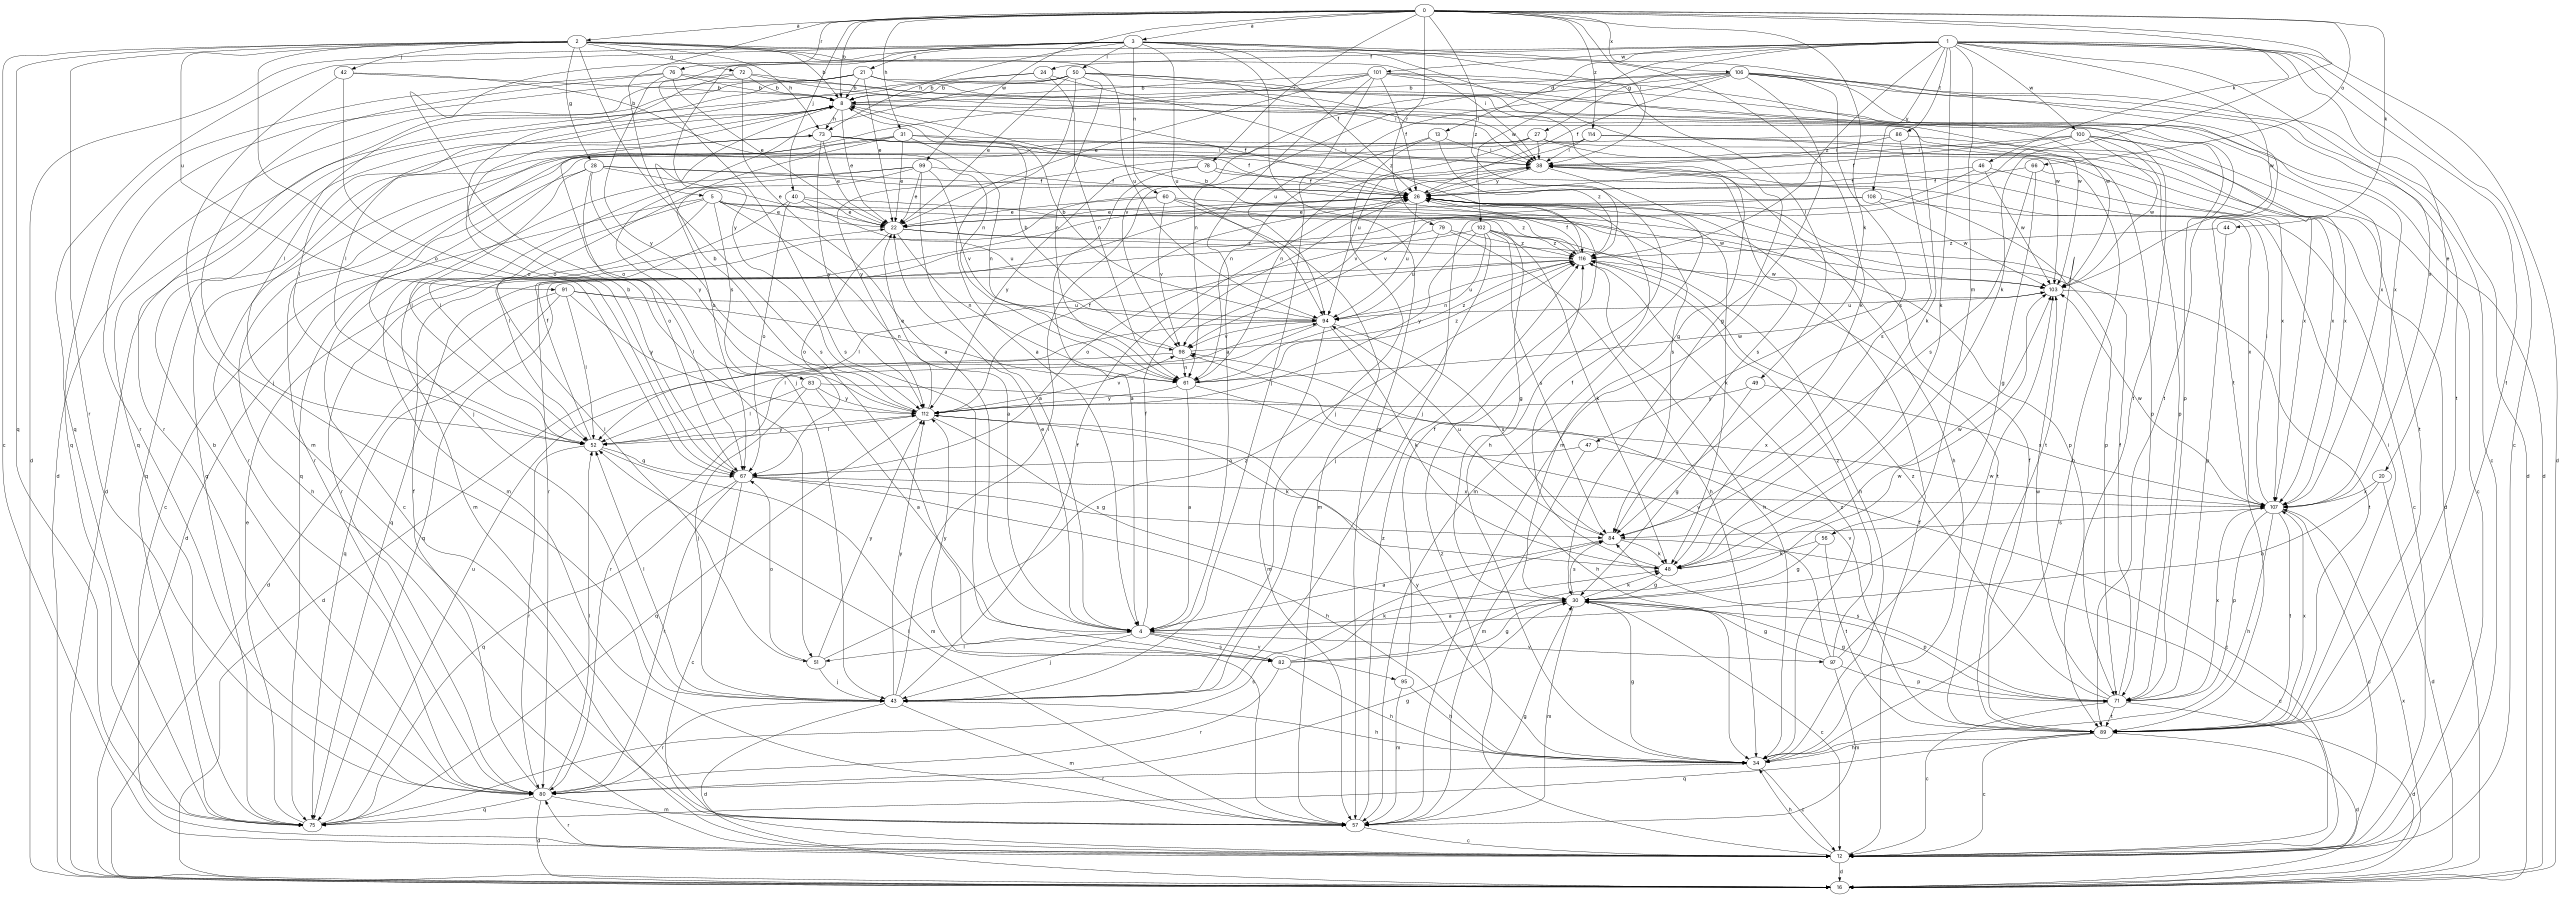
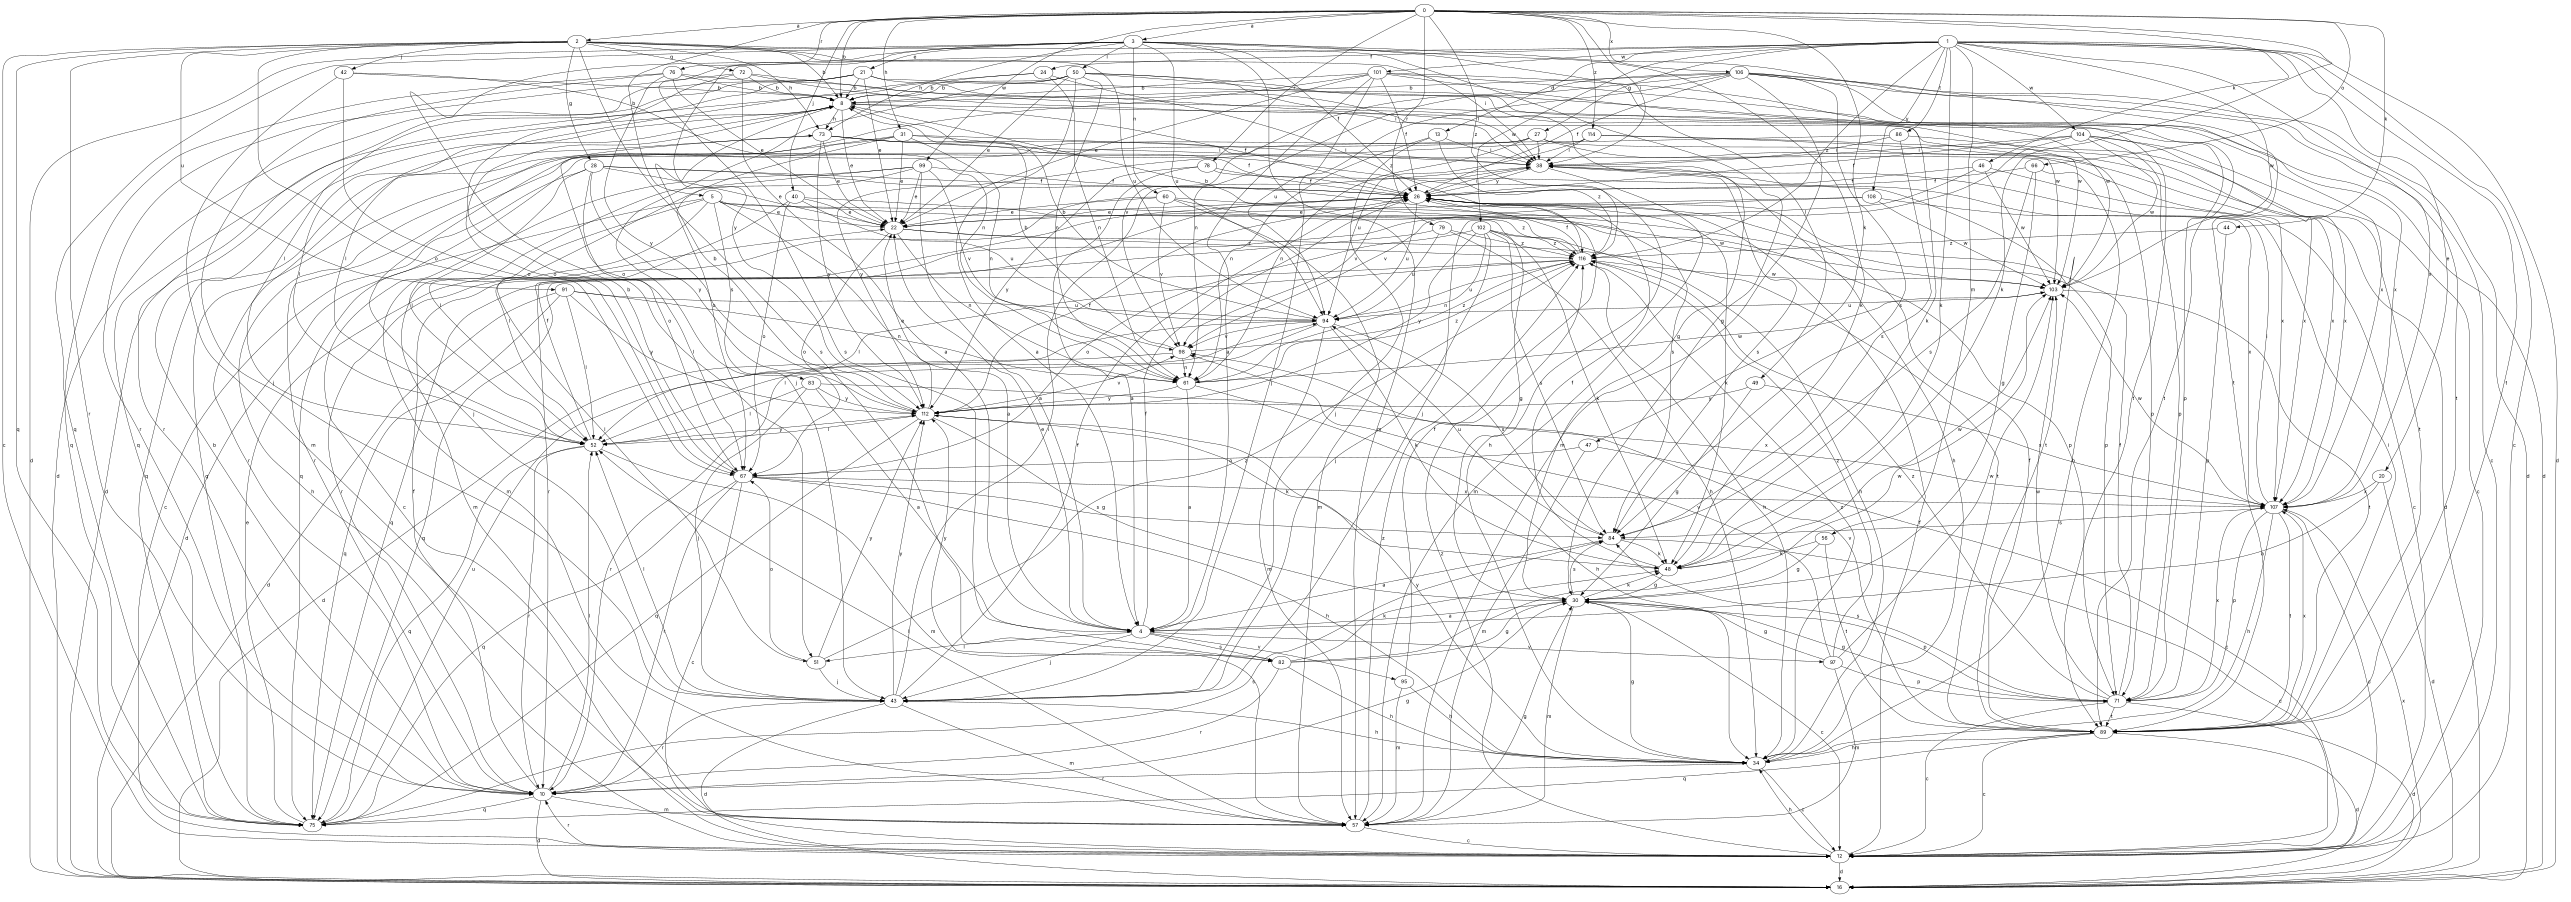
node "100": label "100" -> "104"
edge "52" -> "67": now "52" -> "75"
node "80": label "80" -> "10"
